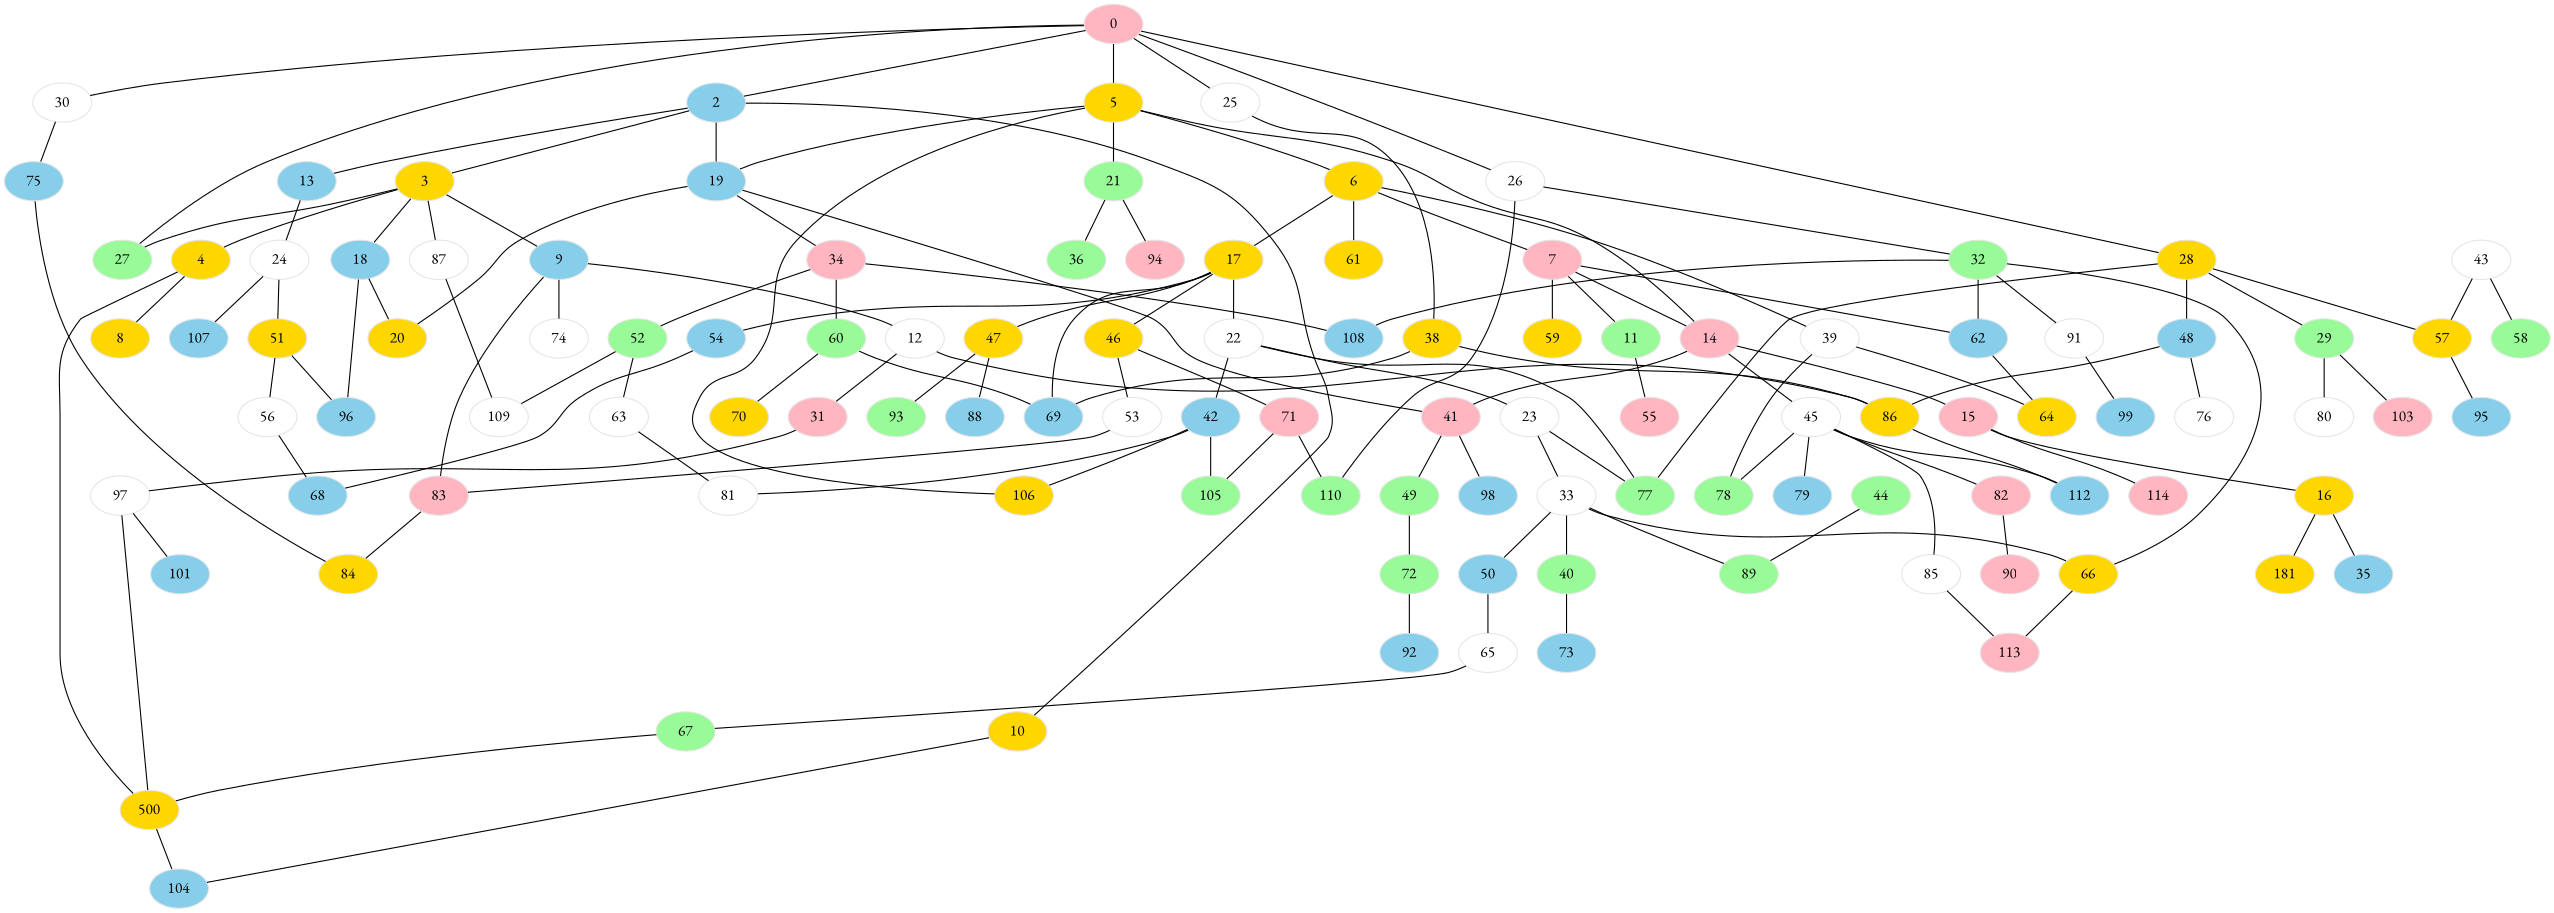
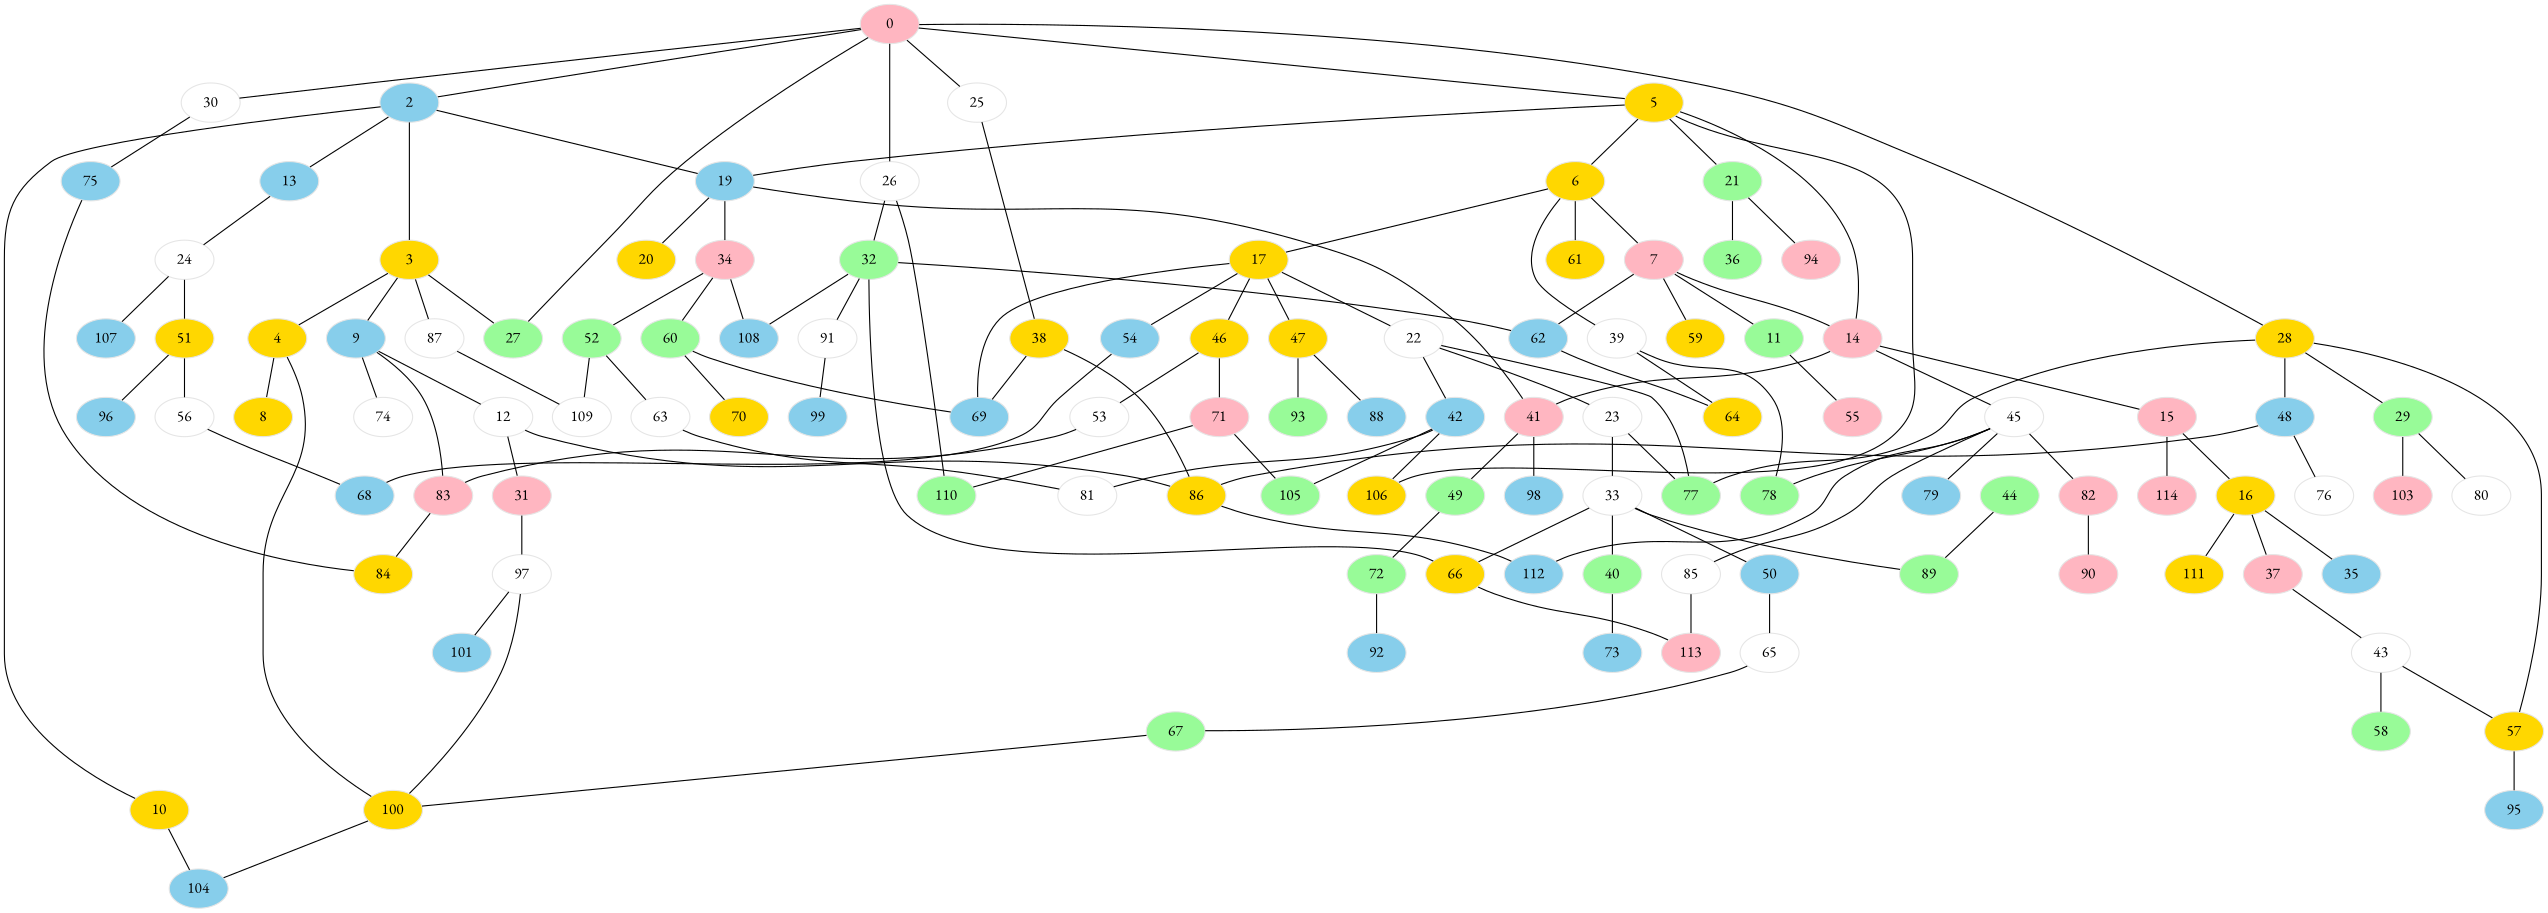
node "18": removed
node "37": added
node "181": label "181" -> "111"
node "500": label "500" -> "100"
